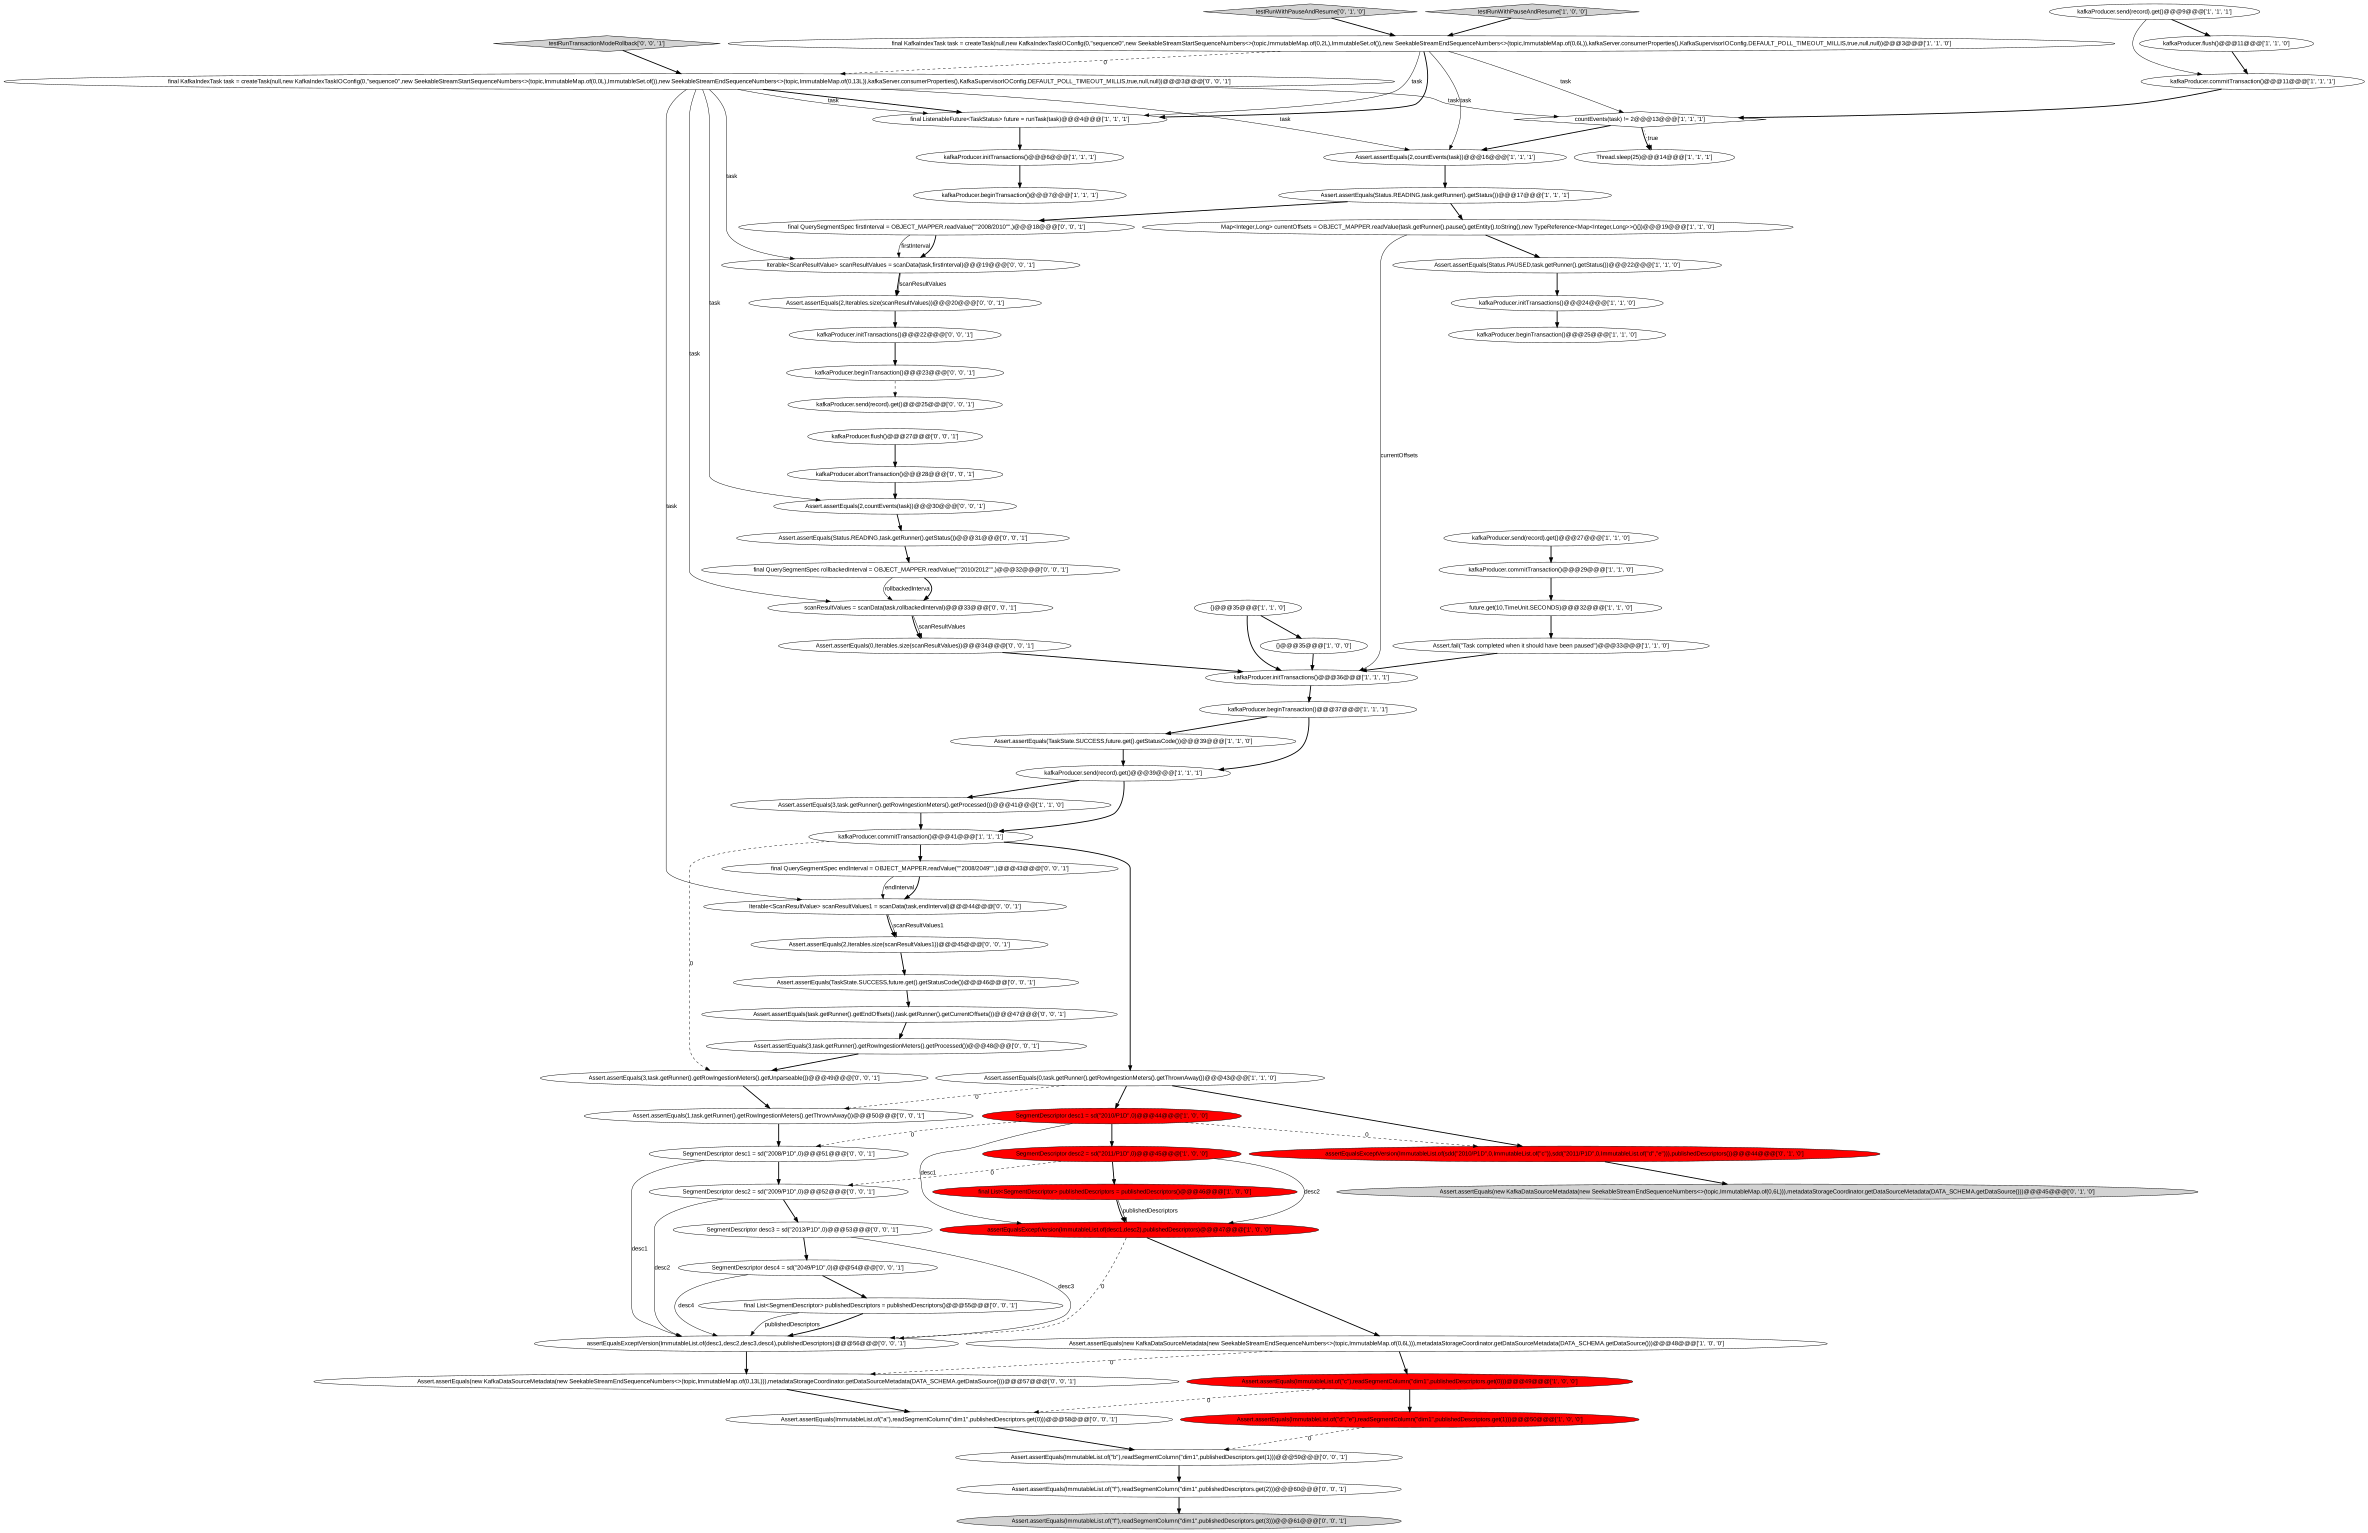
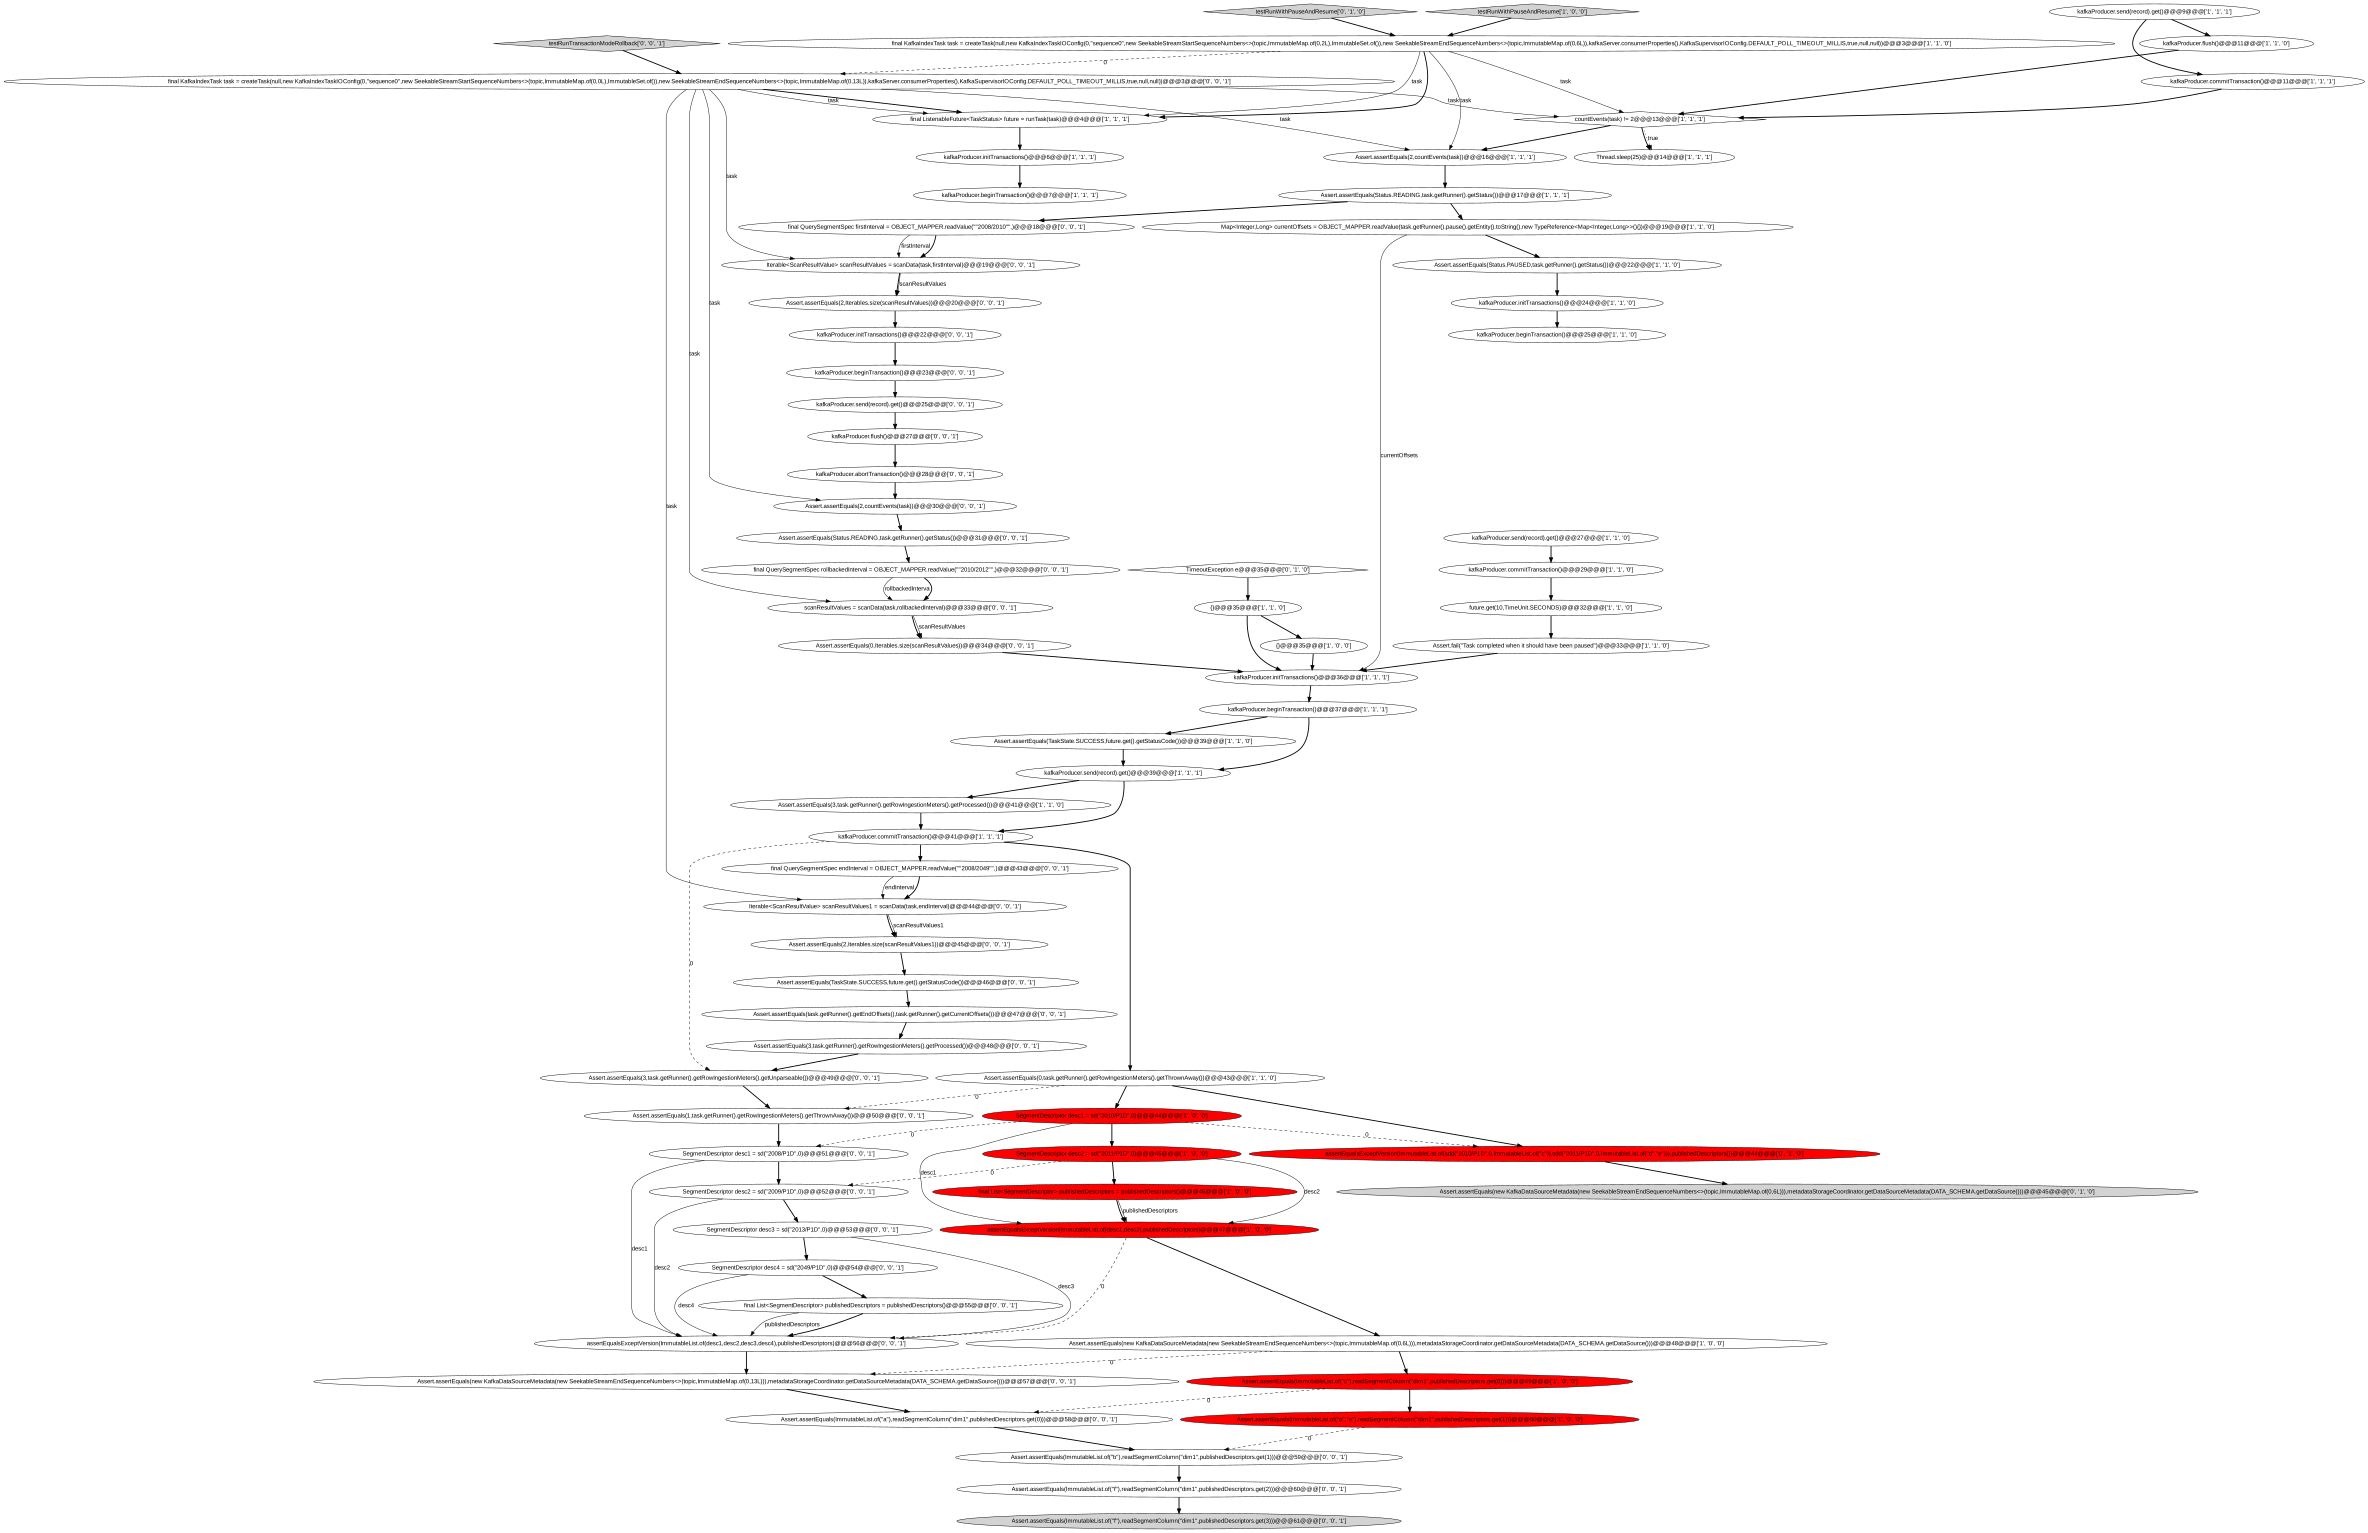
edge "kafkaProducer.send(record).get()@@@9@@@['1', '1', '1']" -> "kafkaProducer.commitTransaction()@@@11@@@['1', '1', '1']": style solid -> bold
edge "kafkaProducer.flush()@@@11@@@['1', '1', '0']" -> "kafkaProducer.commitTransaction()@@@11@@@['1', '1', '1']": now "kafkaProducer.flush()@@@11@@@['1', '1', '0']" -> "countEvents(task) != 2@@@13@@@['1', '1', '1']"
edge "kafkaProducer.beginTransaction()@@@23@@@['0', '0', '1']" -> "kafkaProducer.send(record).get()@@@25@@@['0', '0', '1']": style dashed -> bold
edge "kafkaProducer.send(record).get()@@@25@@@['0', '0', '1']" -> "kafkaProducer.flush()@@@27@@@['0', '0', '1']": added
node "TimeoutException e@@@35@@@['0', '1', '0']": added
